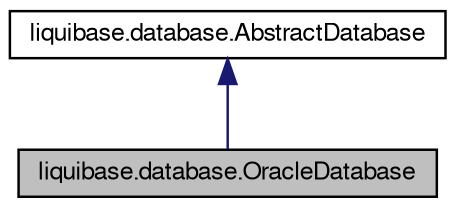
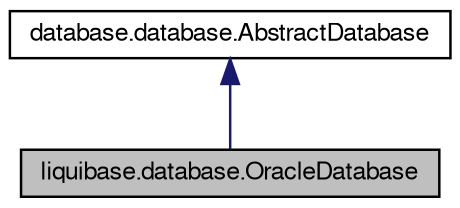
node "liquibase.database.AbstractDatabase": label "liquibase.database.AbstractDatabase" -> "database.database.AbstractDatabase"
